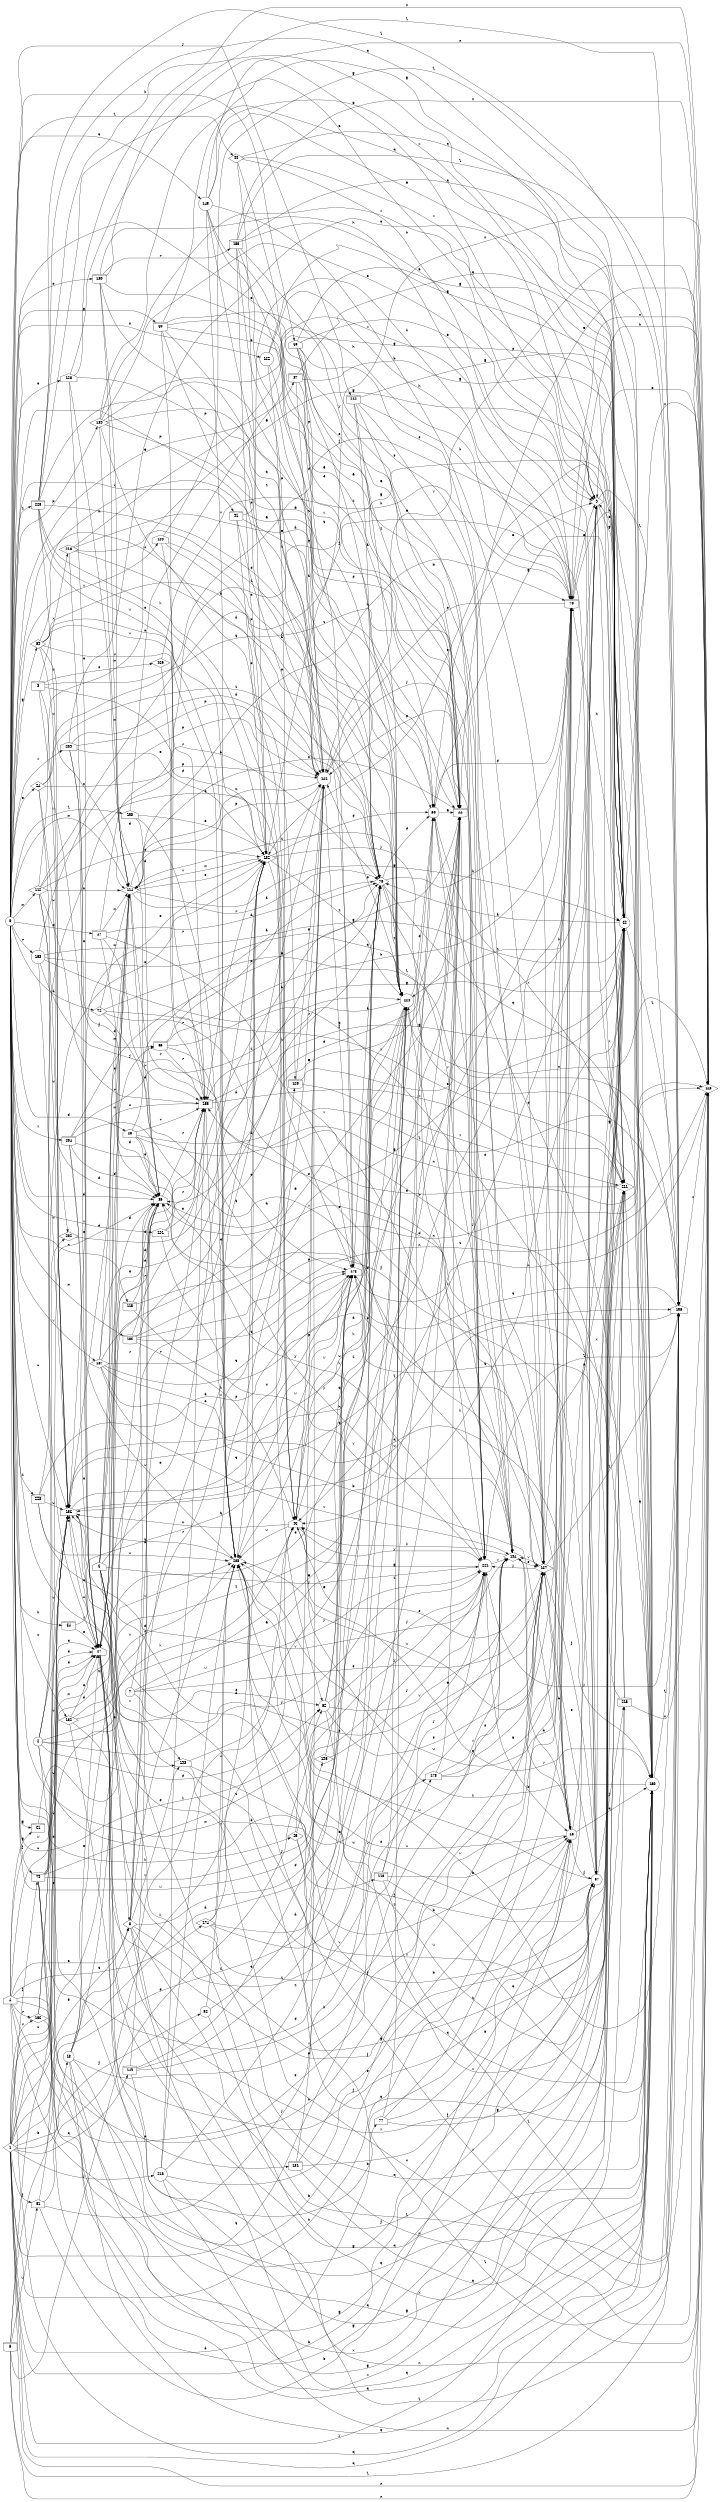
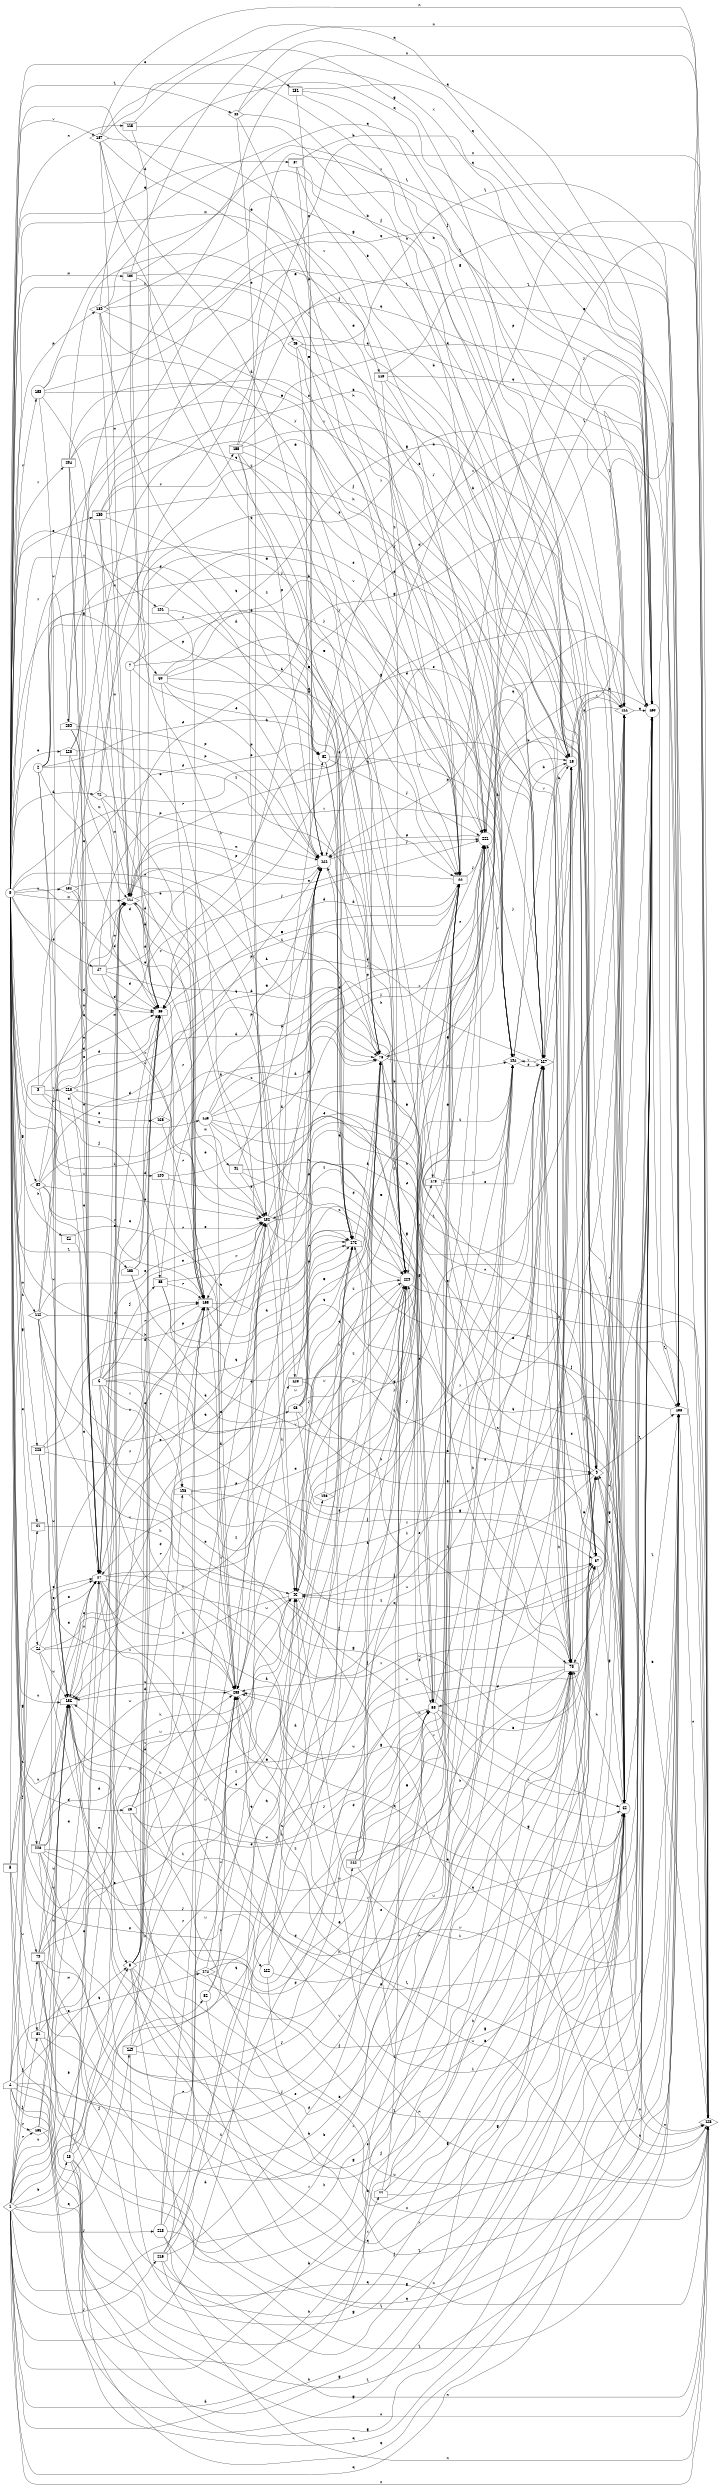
node "202": removed
edge "221" -> "96": label "g" -> "k"
edge "87" -> "215": reversed
